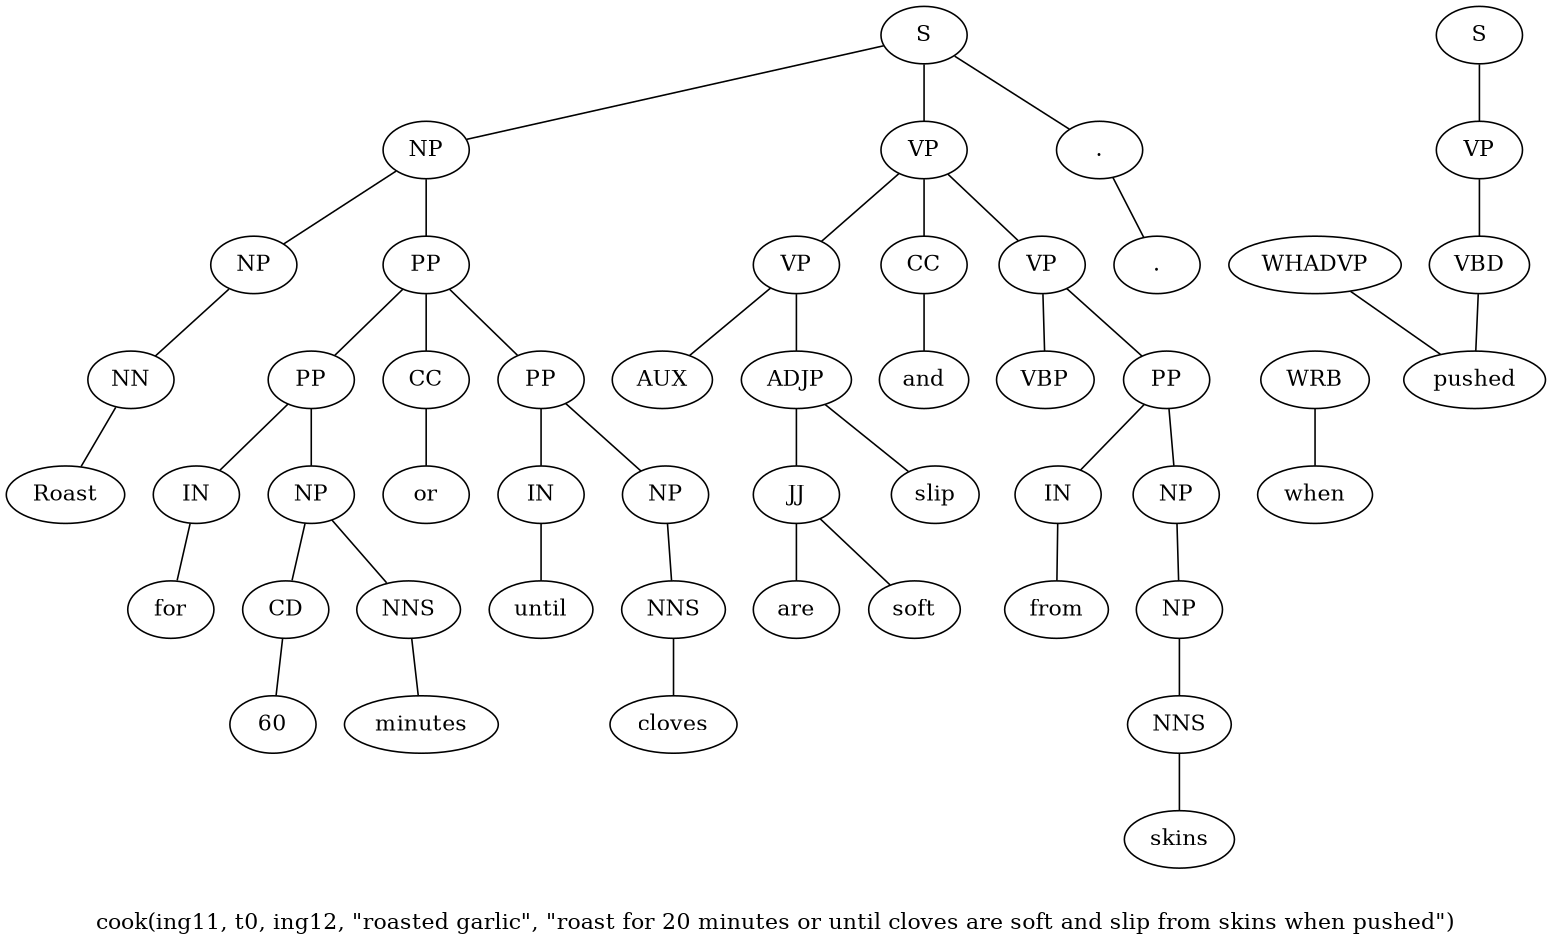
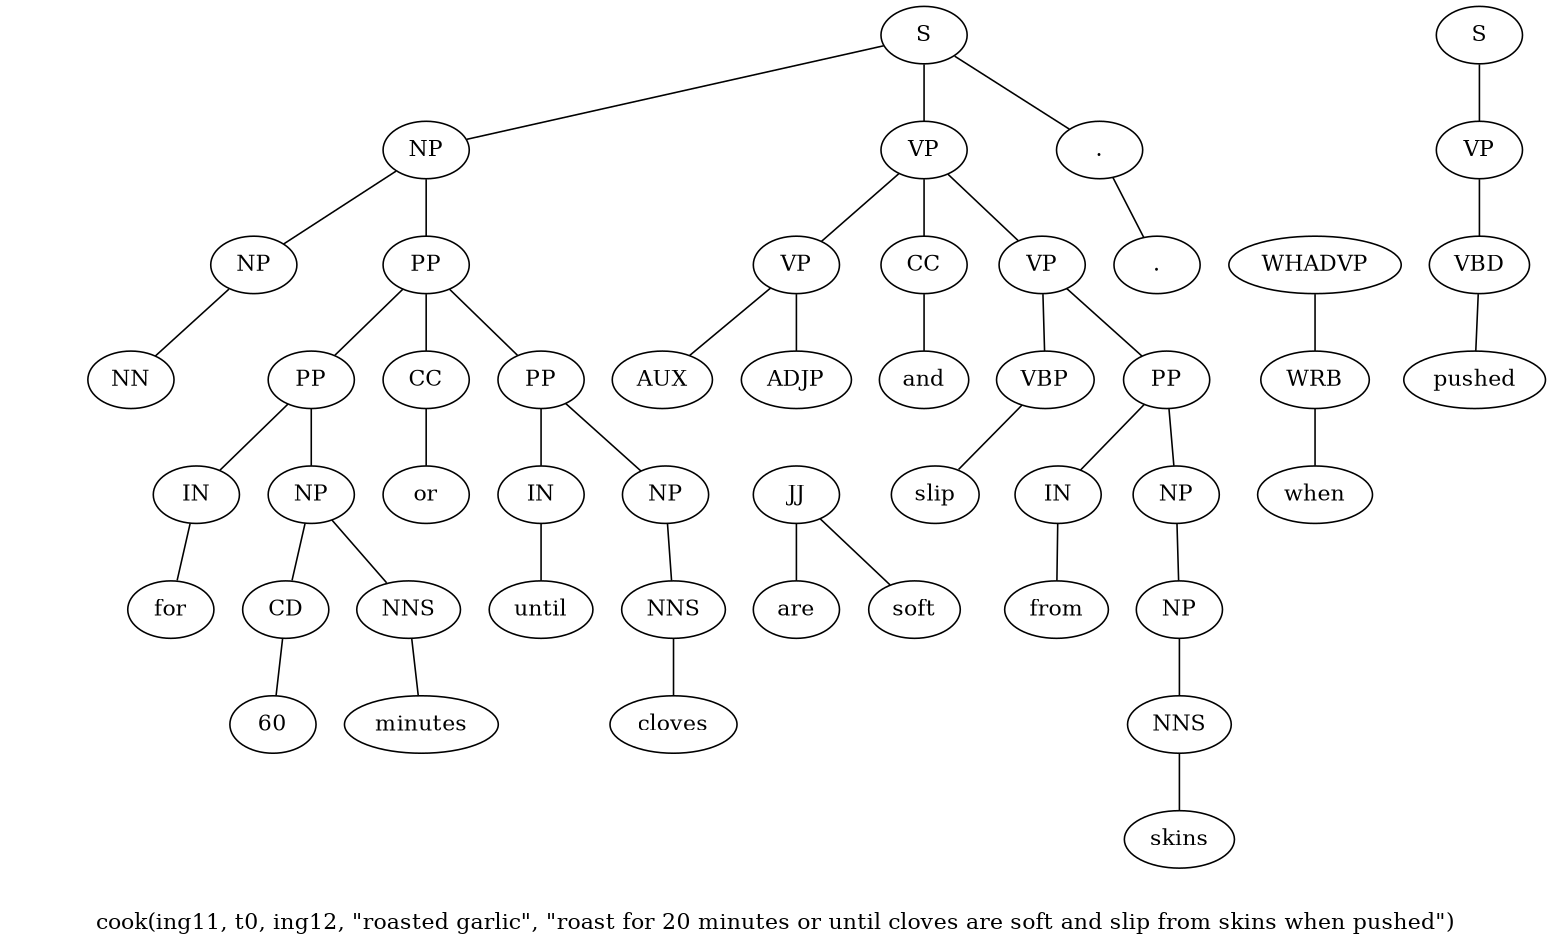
edge "WHADVP" -- "pushed": now "WHADVP" -- "WRB"
edge "ADJP" -- "JJ": removed
edge "ADJP" -- "slip": now "VBP" -- "slip"
node "Roast": removed
